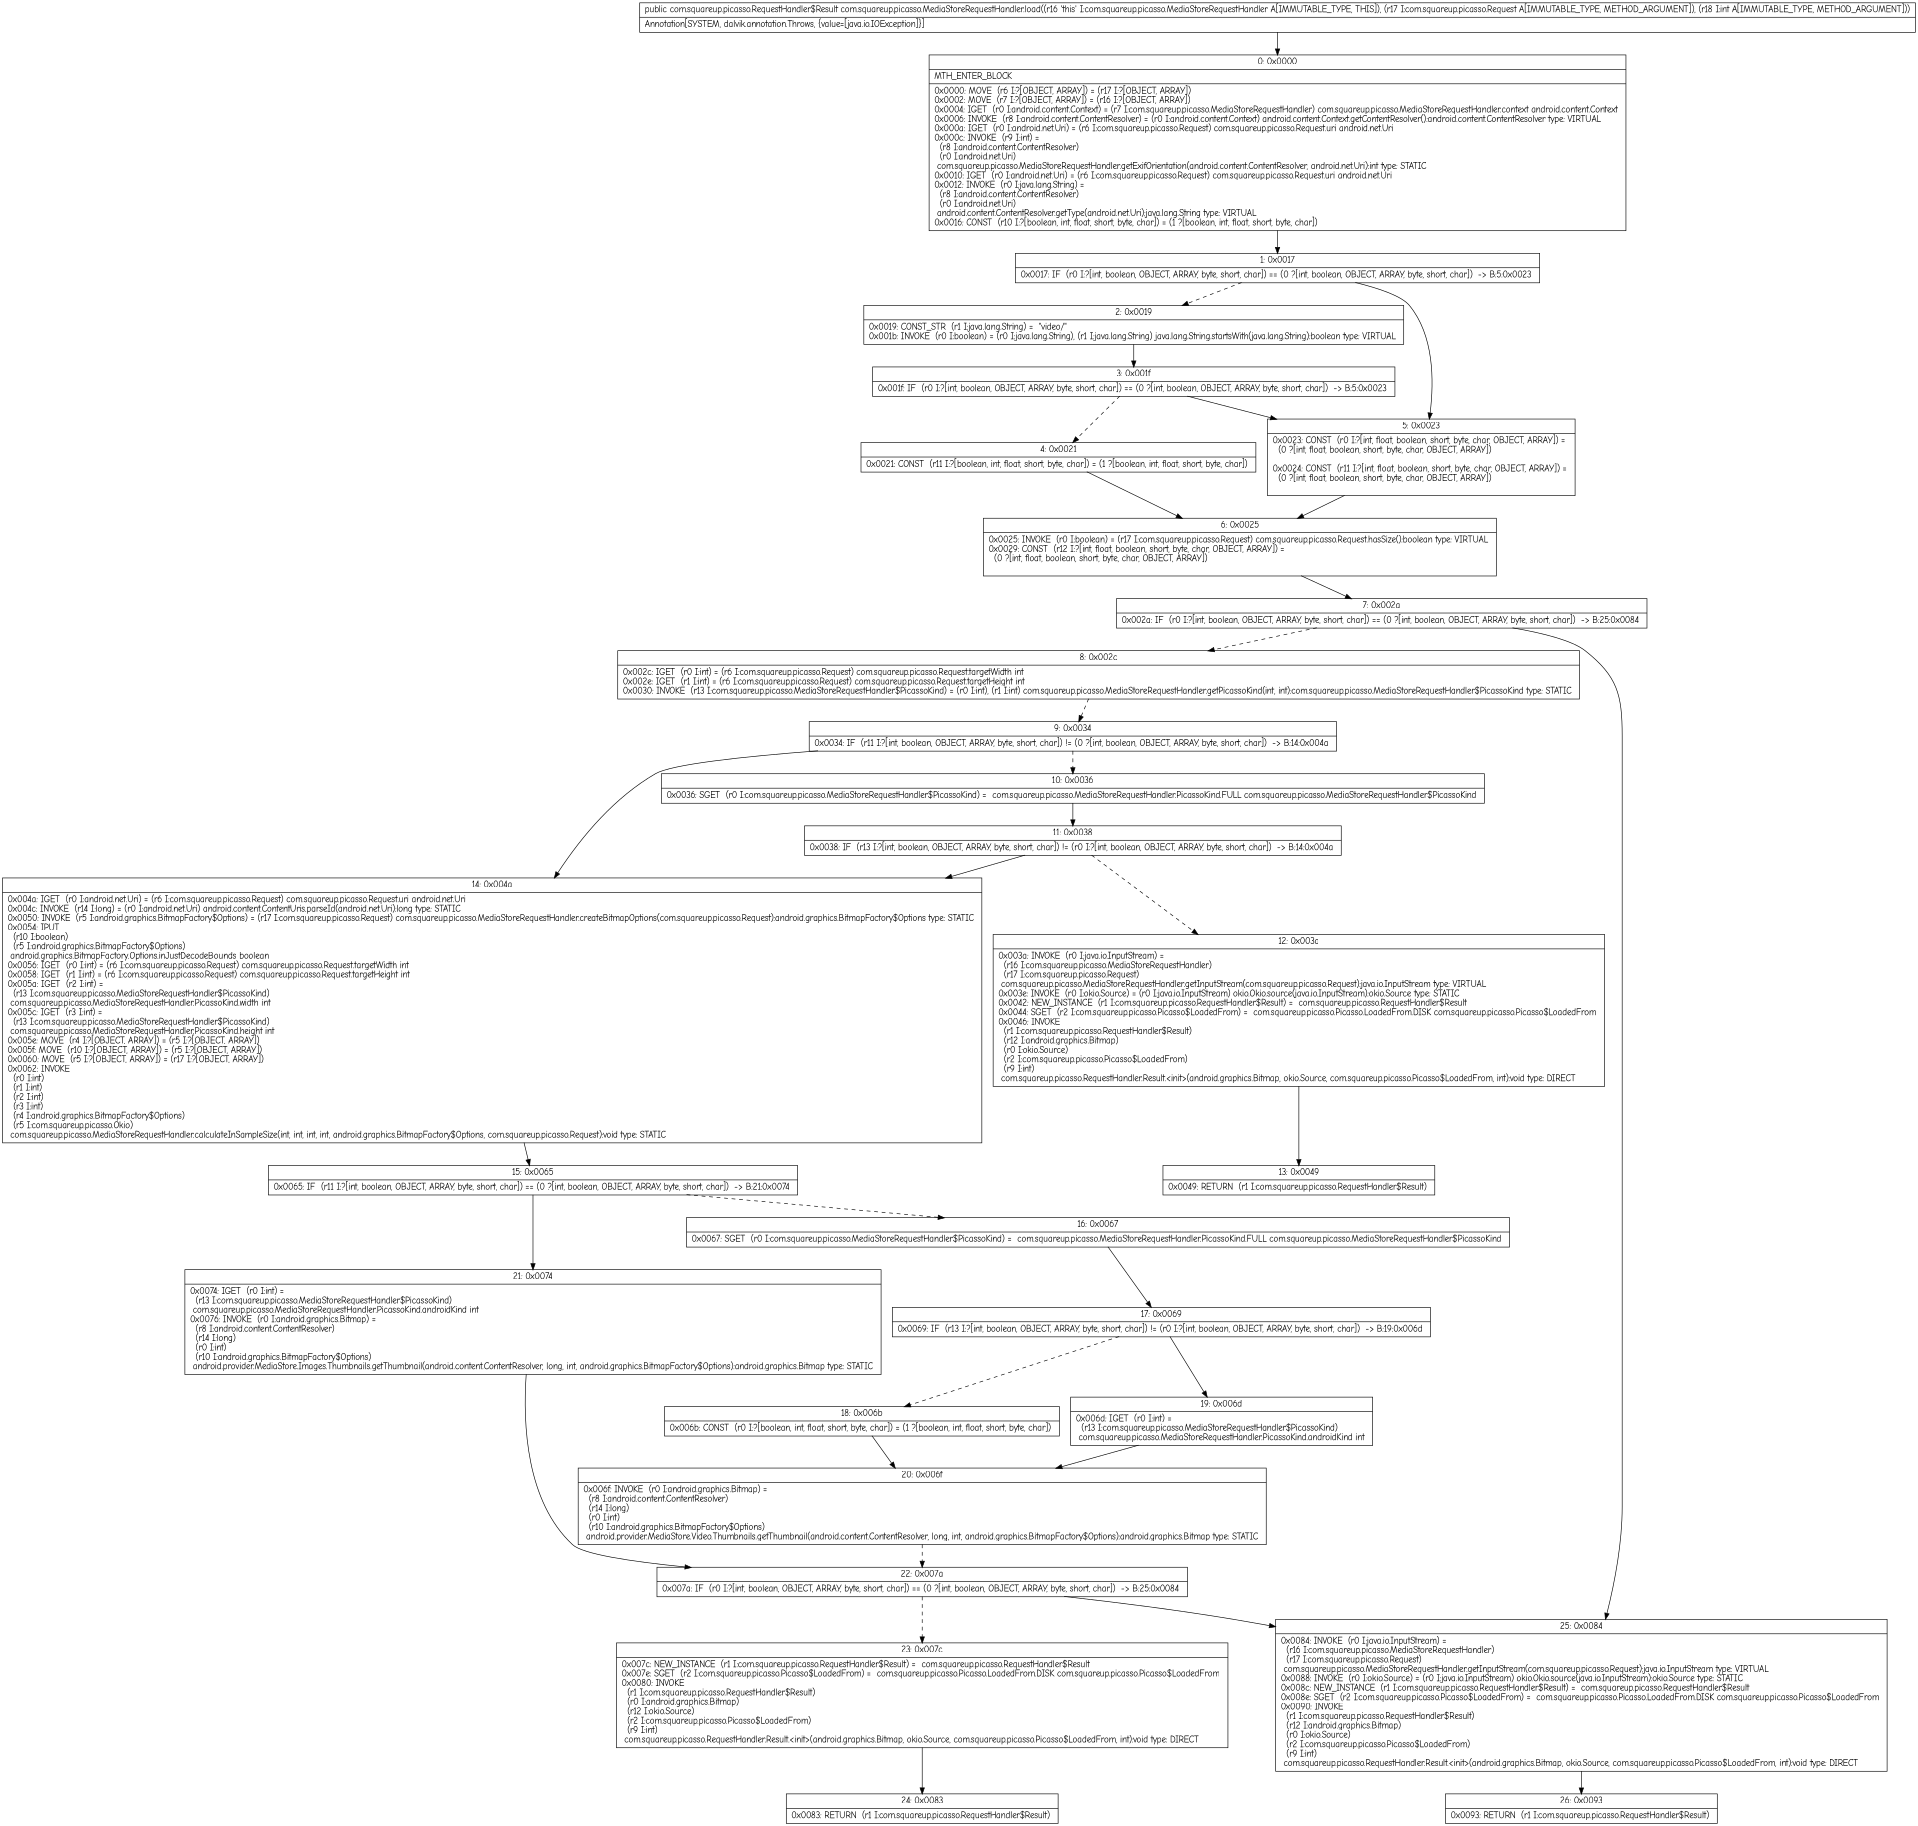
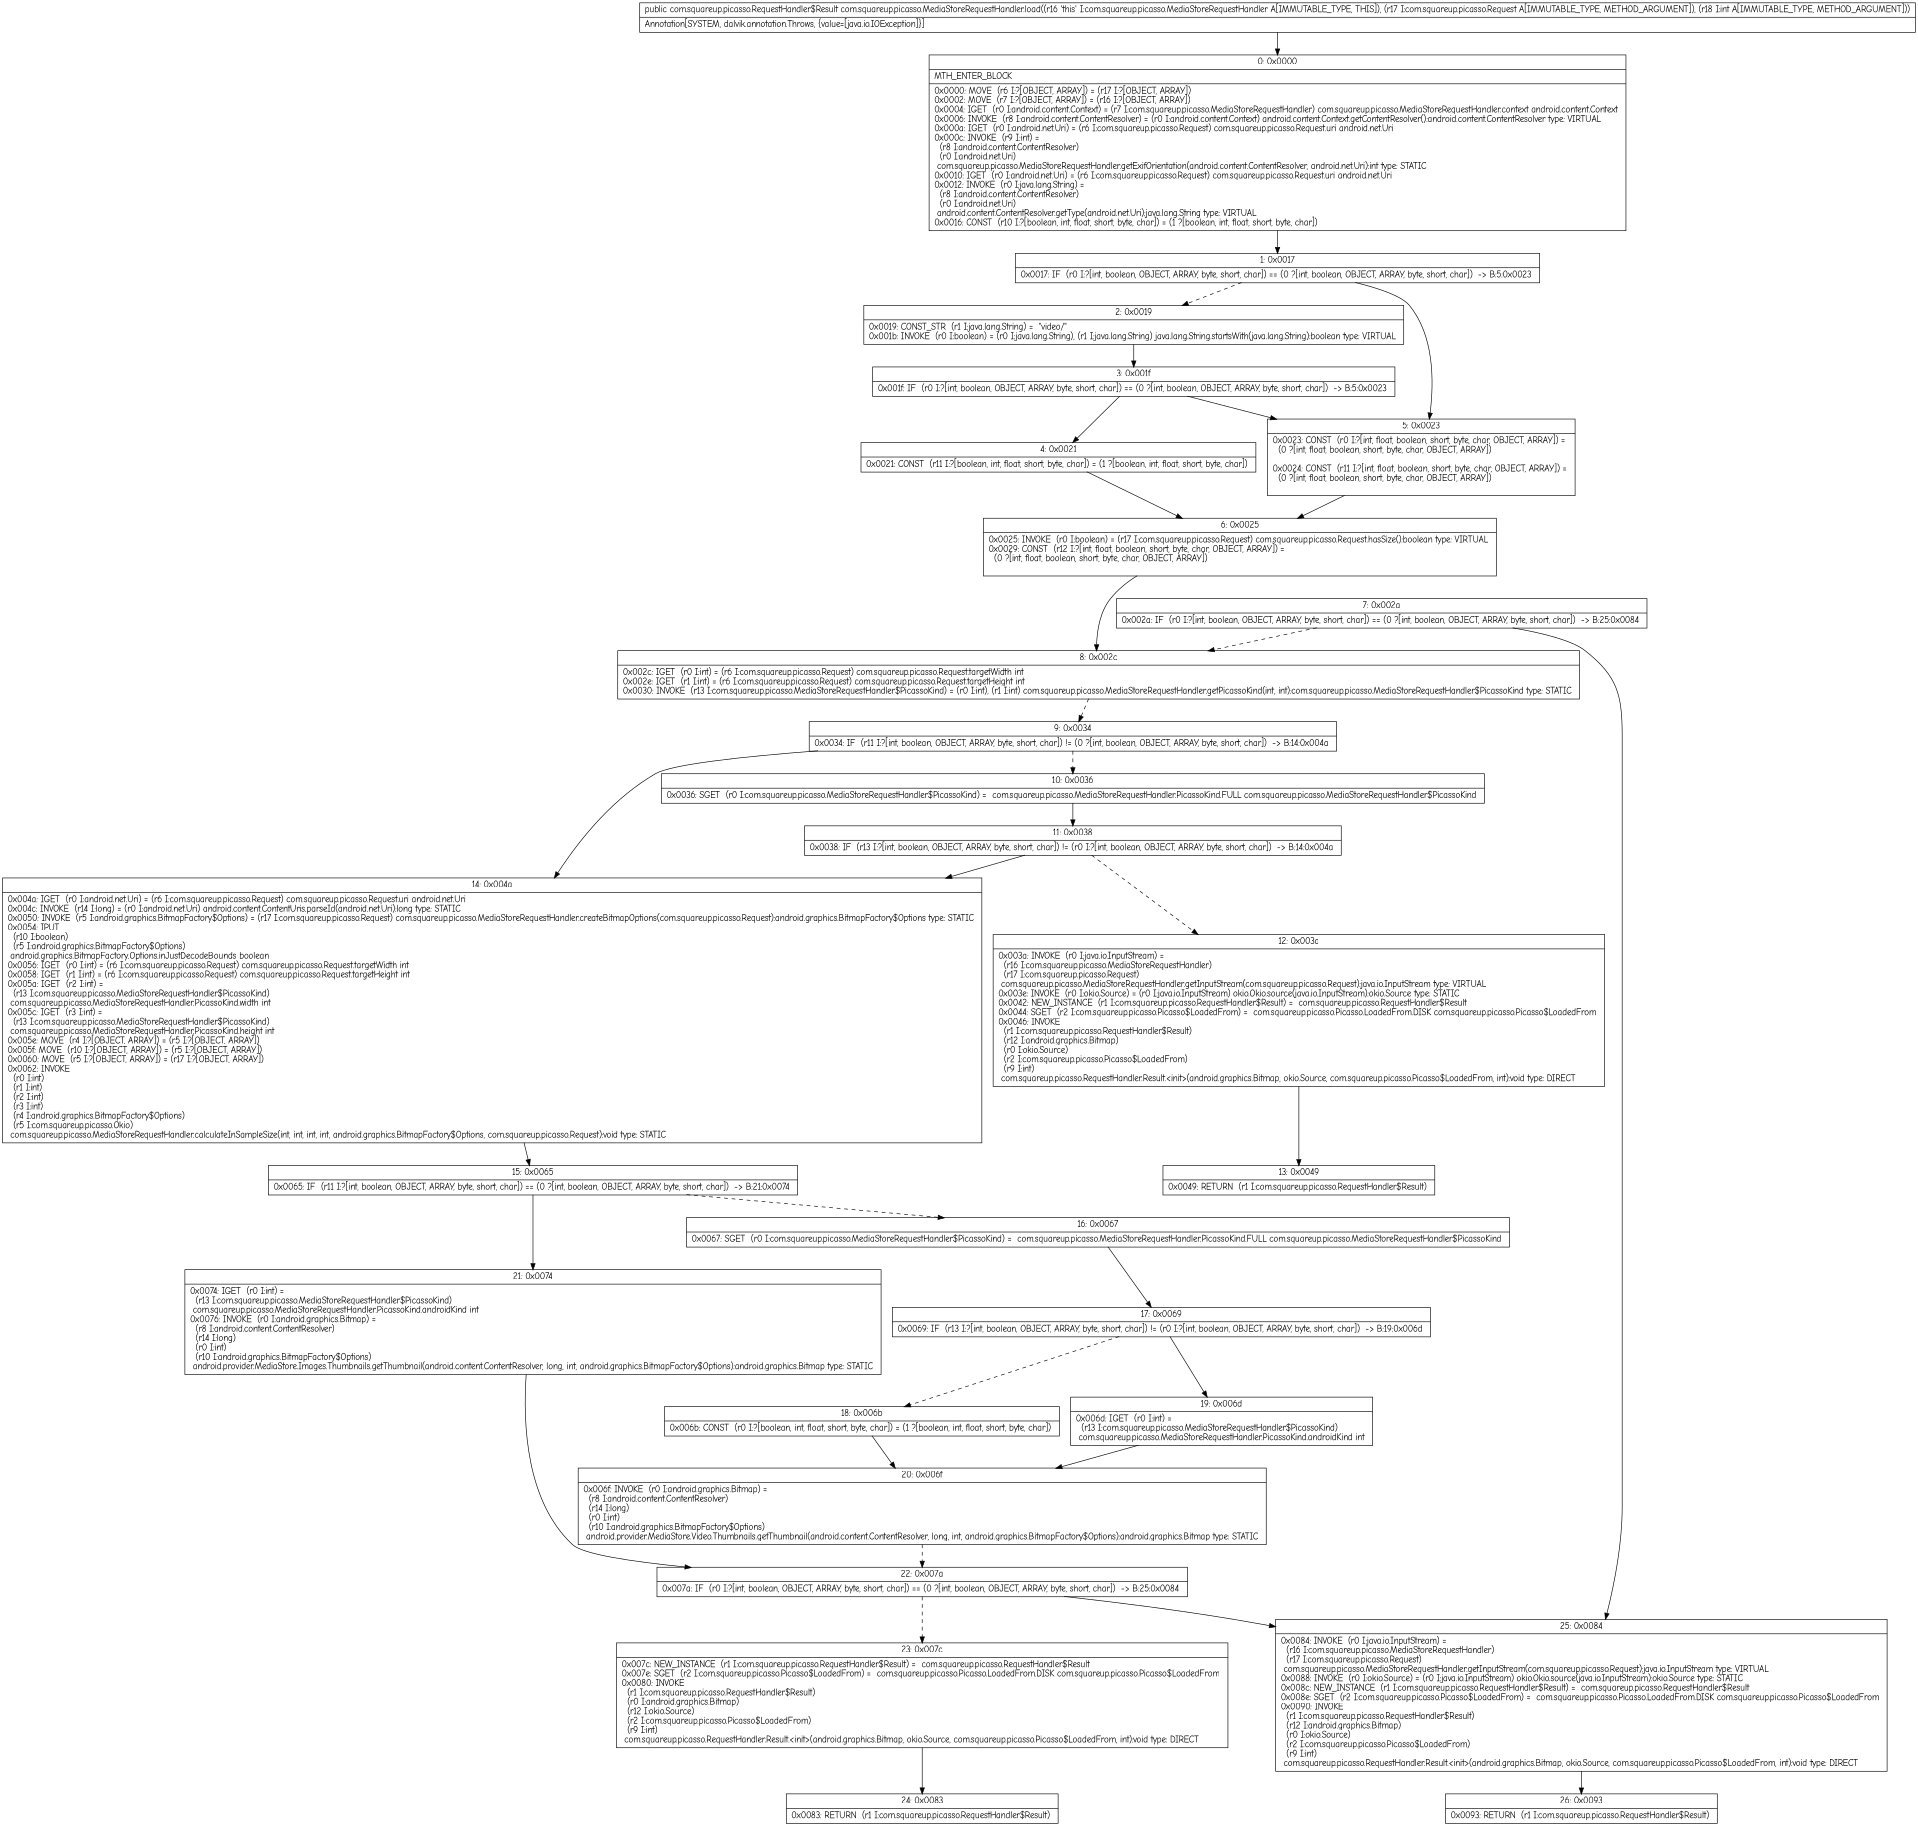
edge "3: 0x001f" -> "4: 0x0021": style dashed -> solid
edge "6: 0x0025" -> "7: 0x002a": now "6: 0x0025" -> "8: 0x002c"
